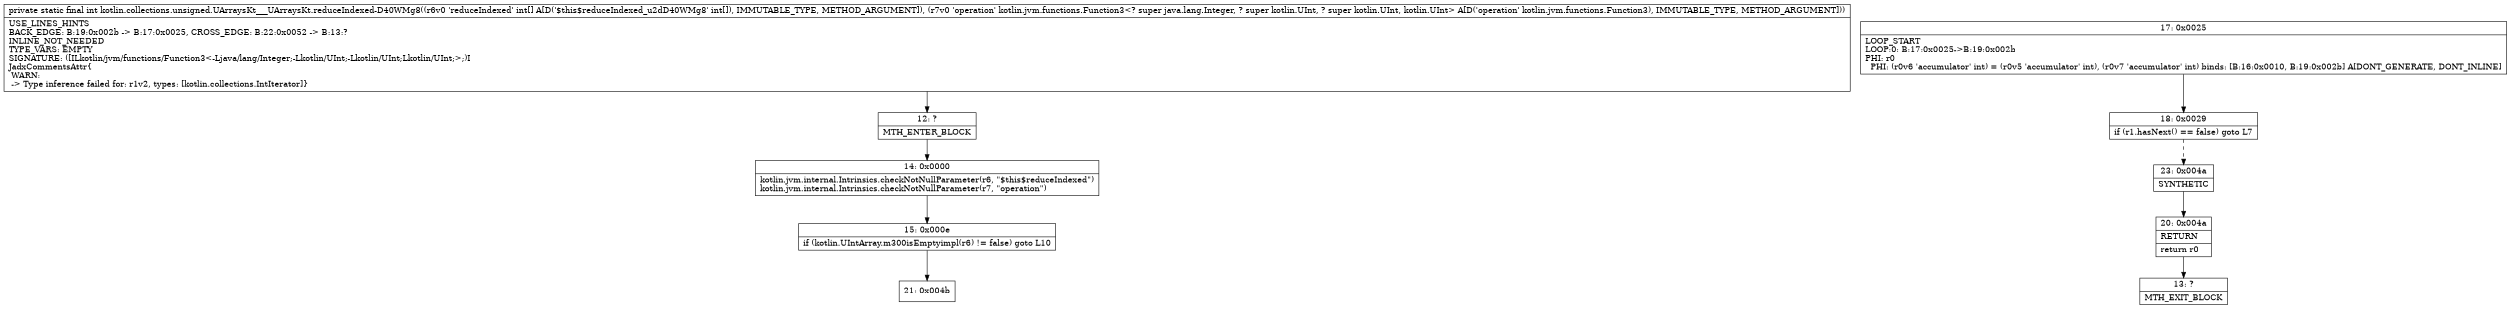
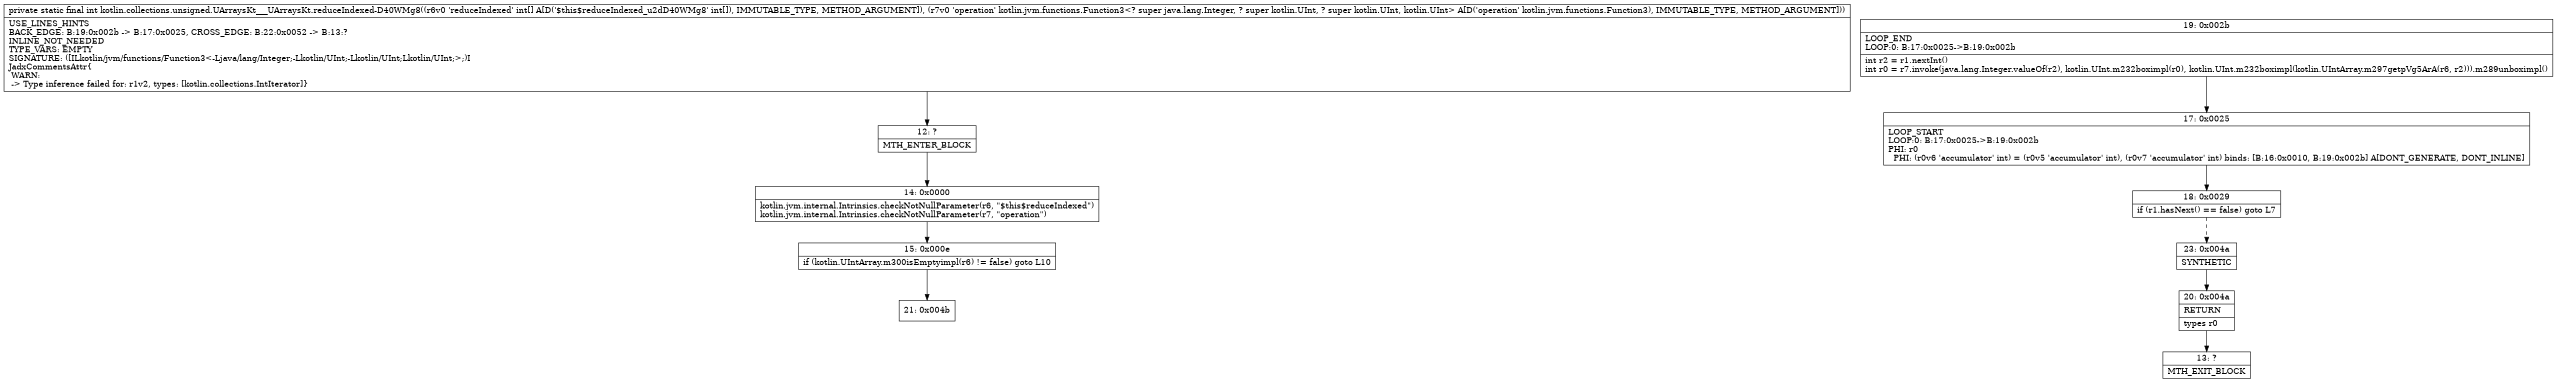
node "19: 0x002b": added
node "20: 0x004a": text "return r0" -> "types r0"
